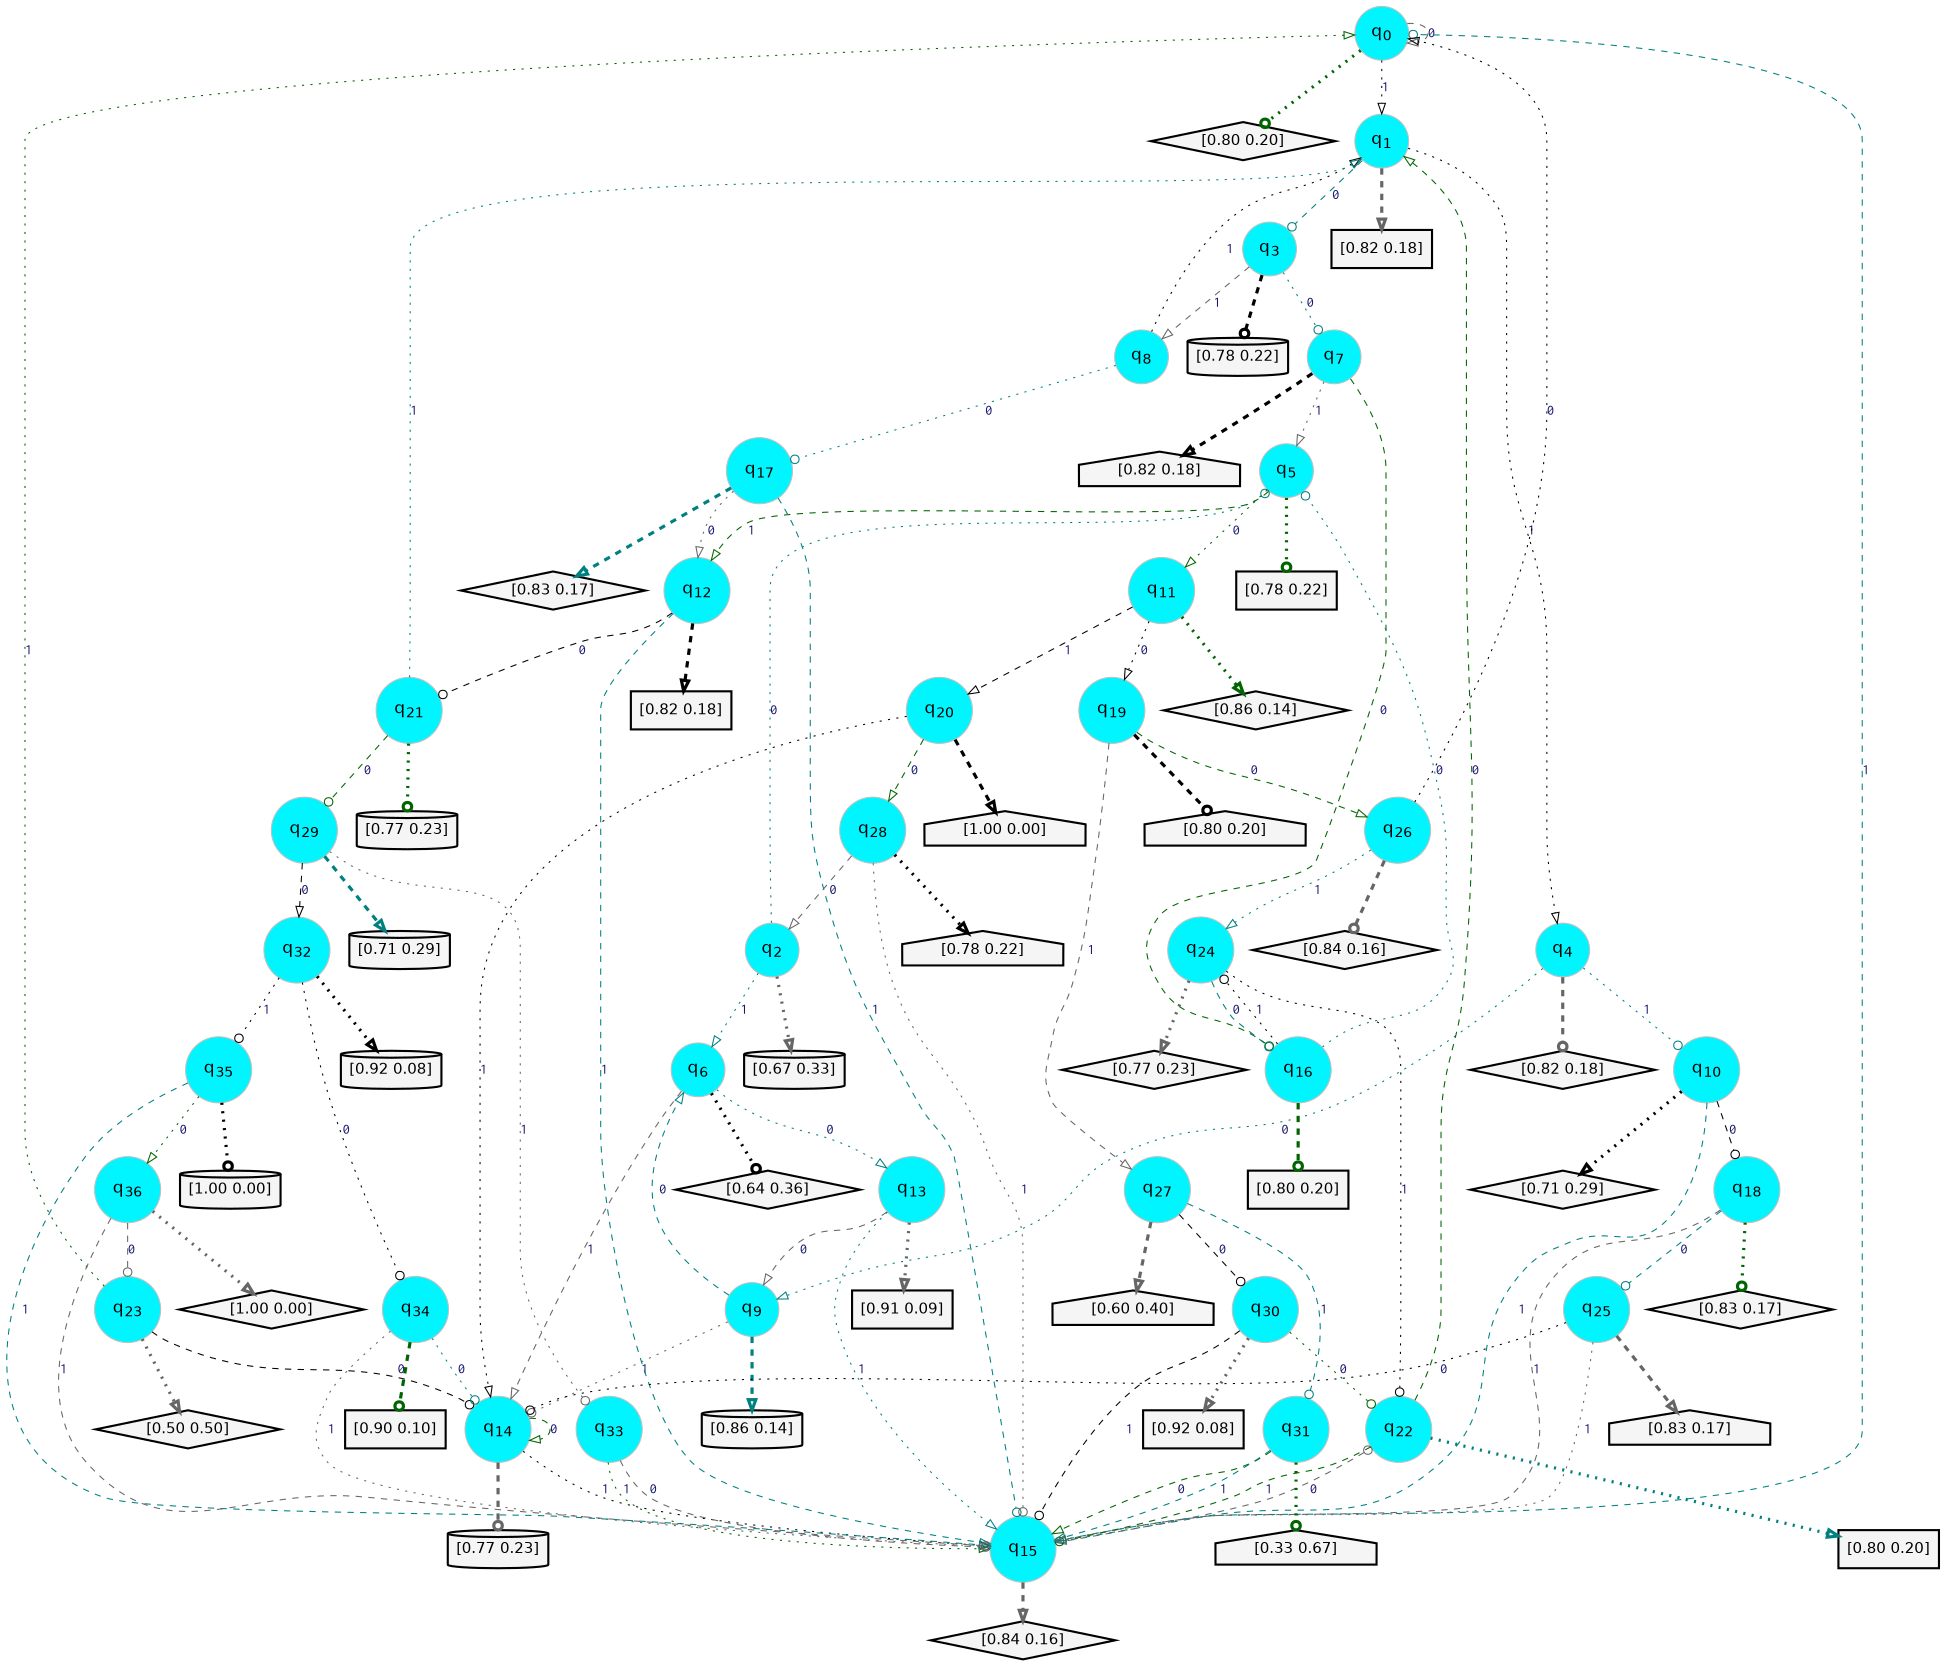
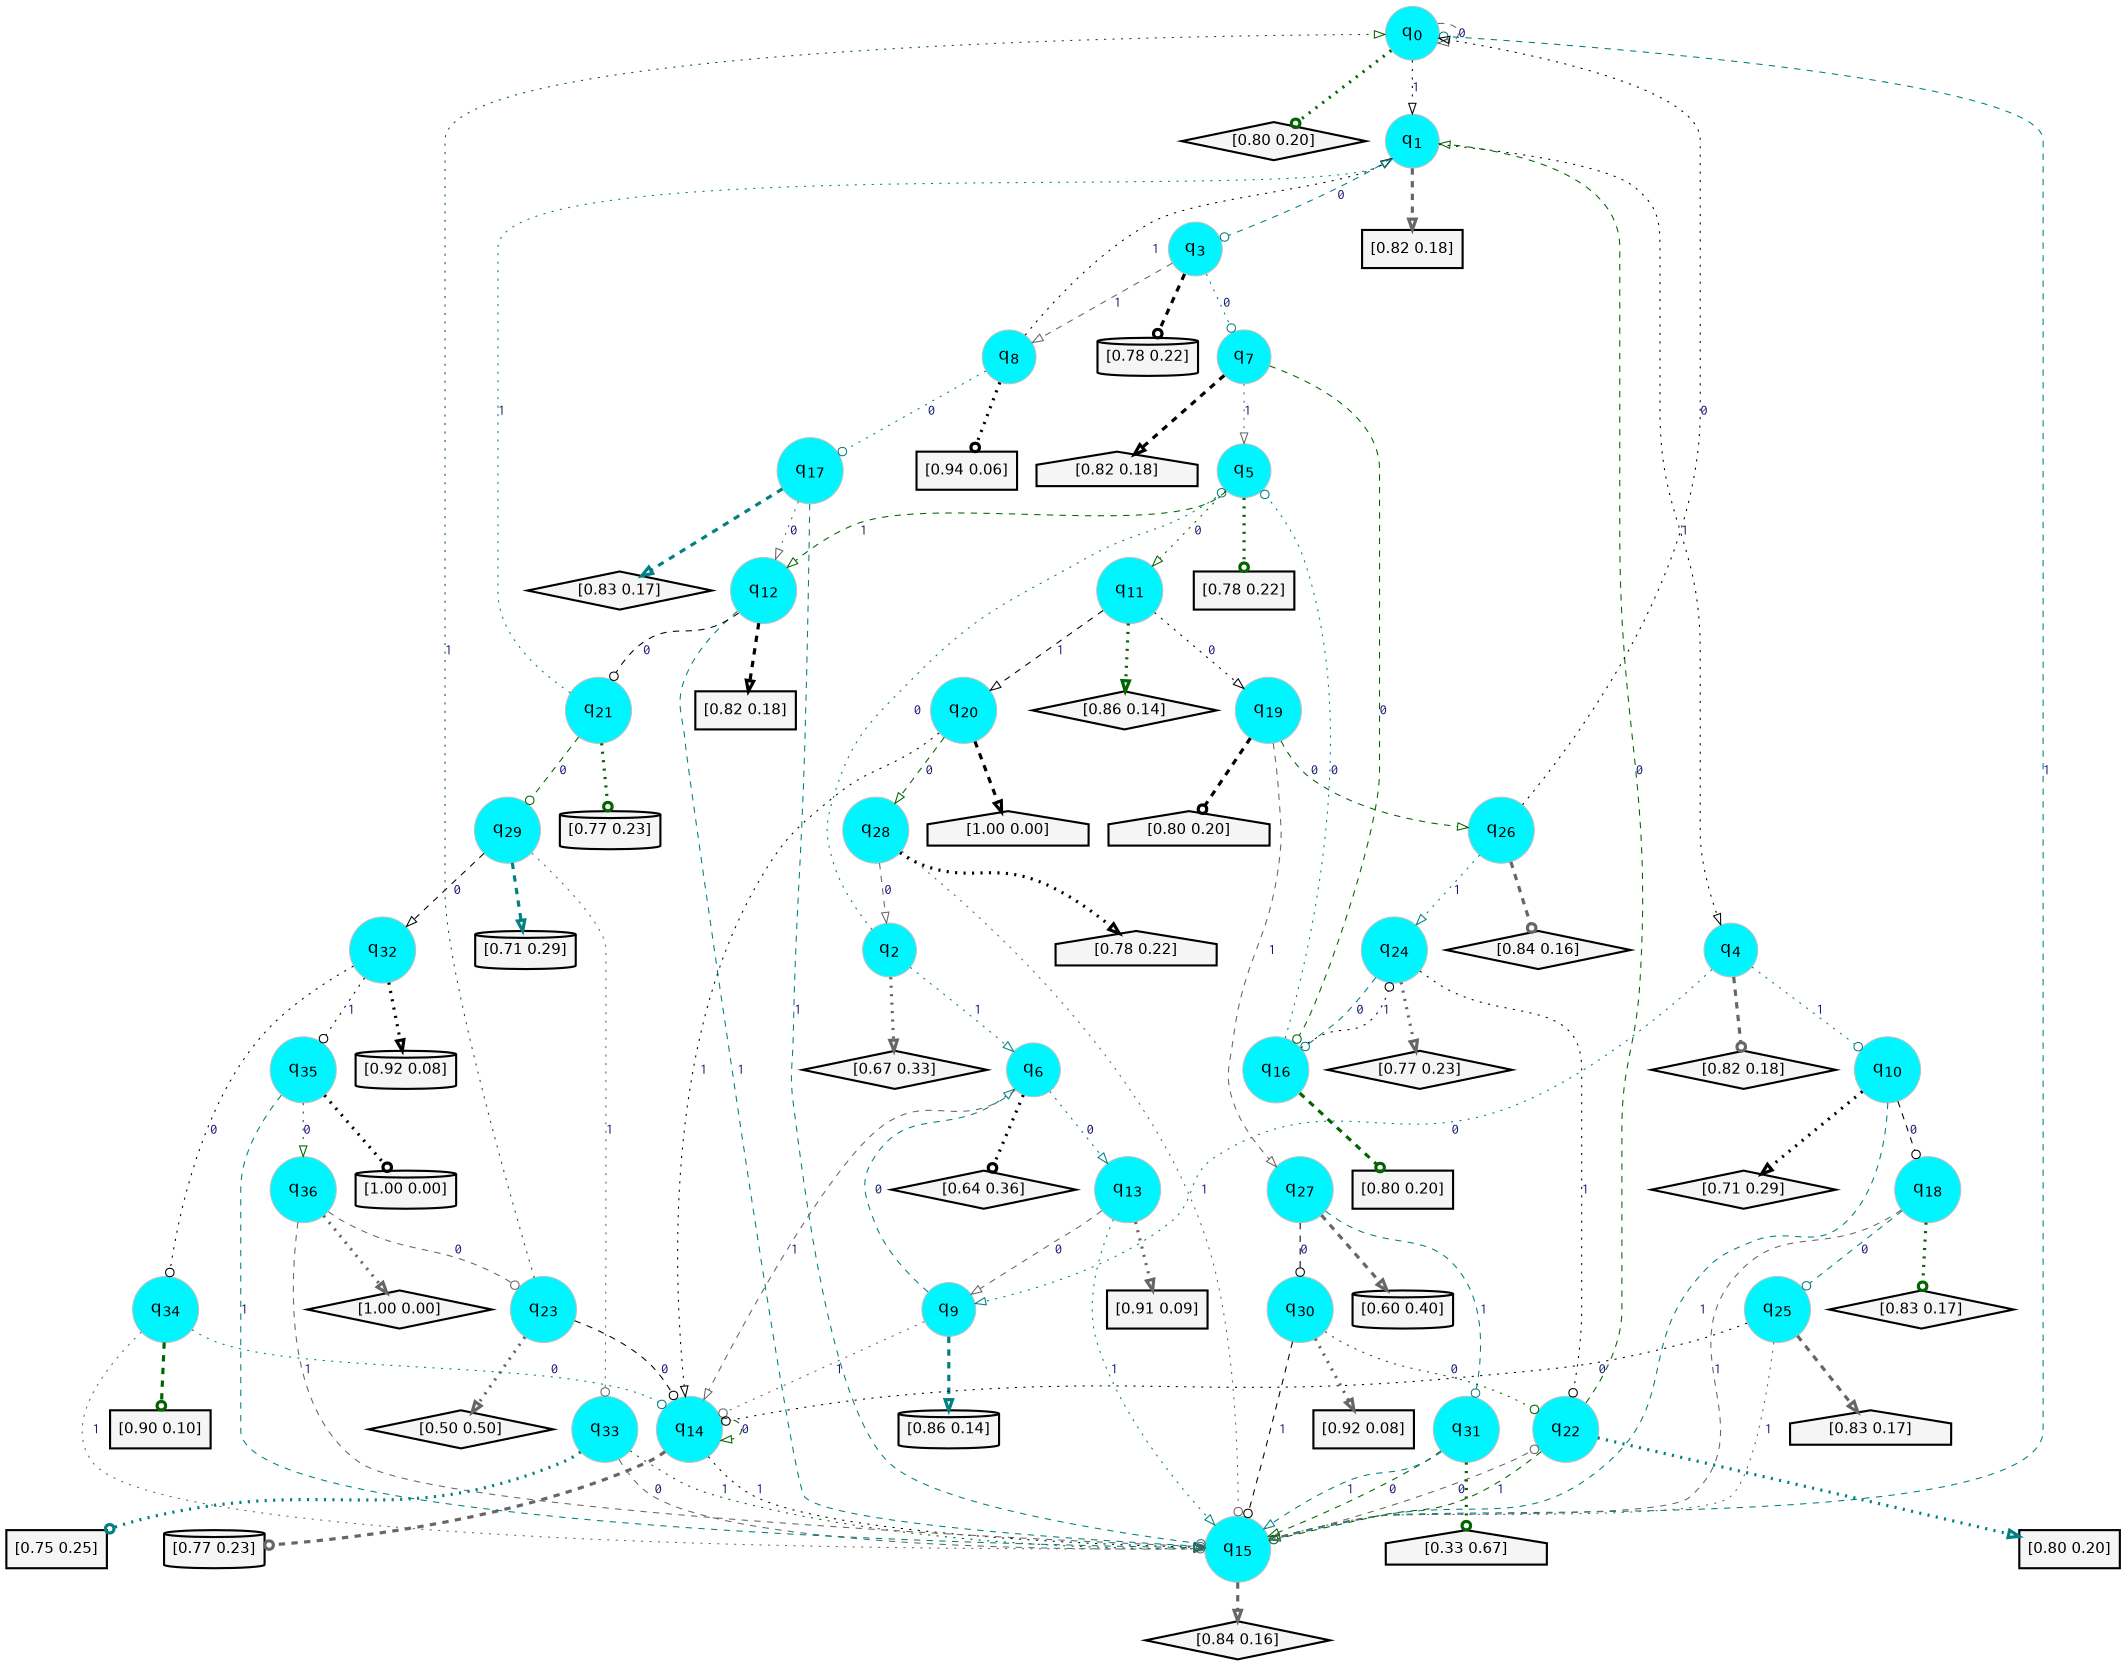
node "[0.94 0.06]": added
node "[0.67 0.33]": shape cylinder -> diamond
node "[0.60 0.40]": shape house -> cylinder
node "[0.75 0.25]": added
